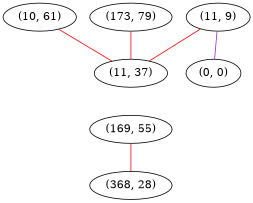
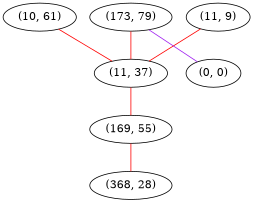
edge "(11, 9)" -- "(0, 0)": now "(173, 79)" -- "(0, 0)"
edge "(11, 37)" -- "(169, 55)": added
